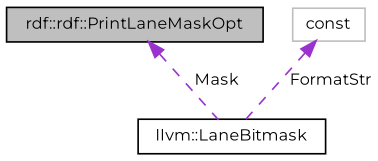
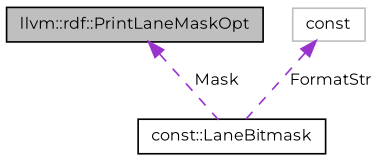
node "rdf::rdf::PrintLaneMaskOpt": label "rdf::rdf::PrintLaneMaskOpt" -> "llvm::rdf::PrintLaneMaskOpt"
node "llvm::LaneBitmask": label "llvm::LaneBitmask" -> "const::LaneBitmask"
